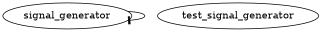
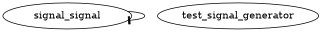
node "signal_generator": label "signal_generator" -> "signal_signal"
